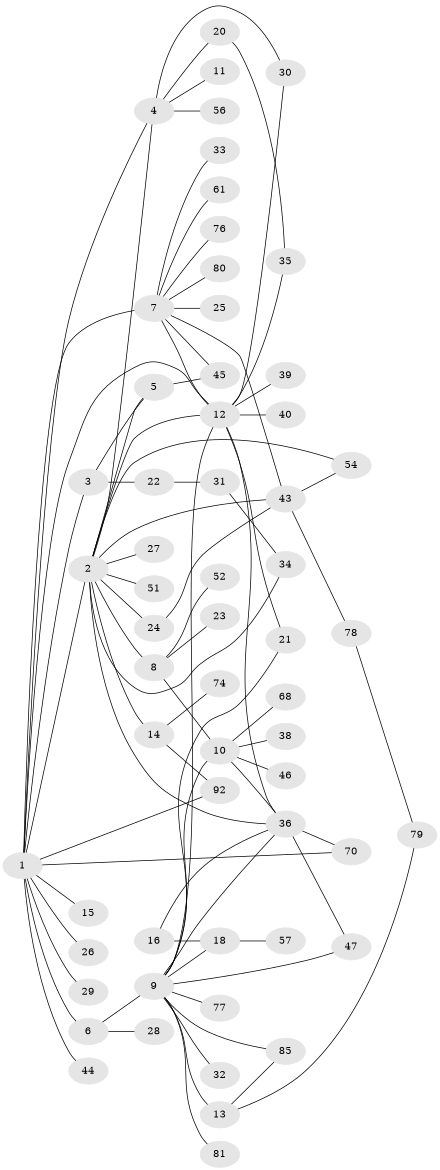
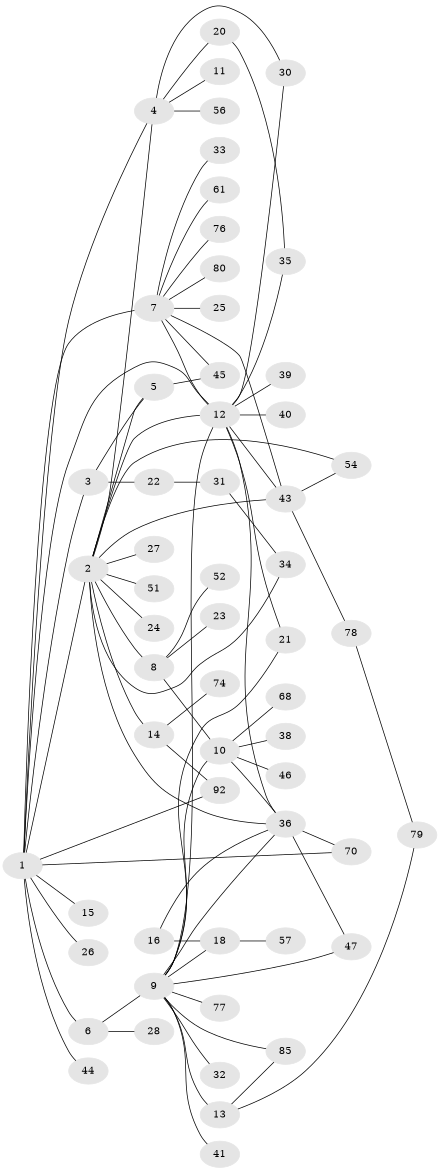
edge "43" -- "24": now "43" -- "12"
node "29": removed
node "81": label "81" -> "41"
